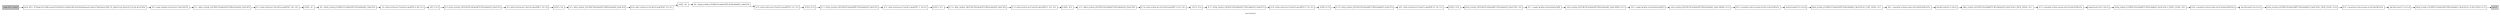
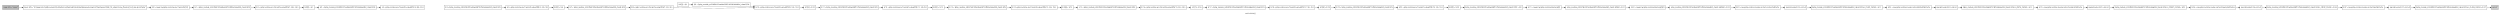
edge "$r8 = jphp.runtime.env.TraceInfo.valueOf($r7, 53L, 9L)" -> "$r0[3] = $r8": now "$r8 = jphp.runtime.env.TraceInfo.valueOf($r7, 53L, 9L)" -> "$r10 = jphp.runtime.env.TraceInfo.valueOf($r9, 53L, 15L)"
node "$r0[1] = $r4": removed
